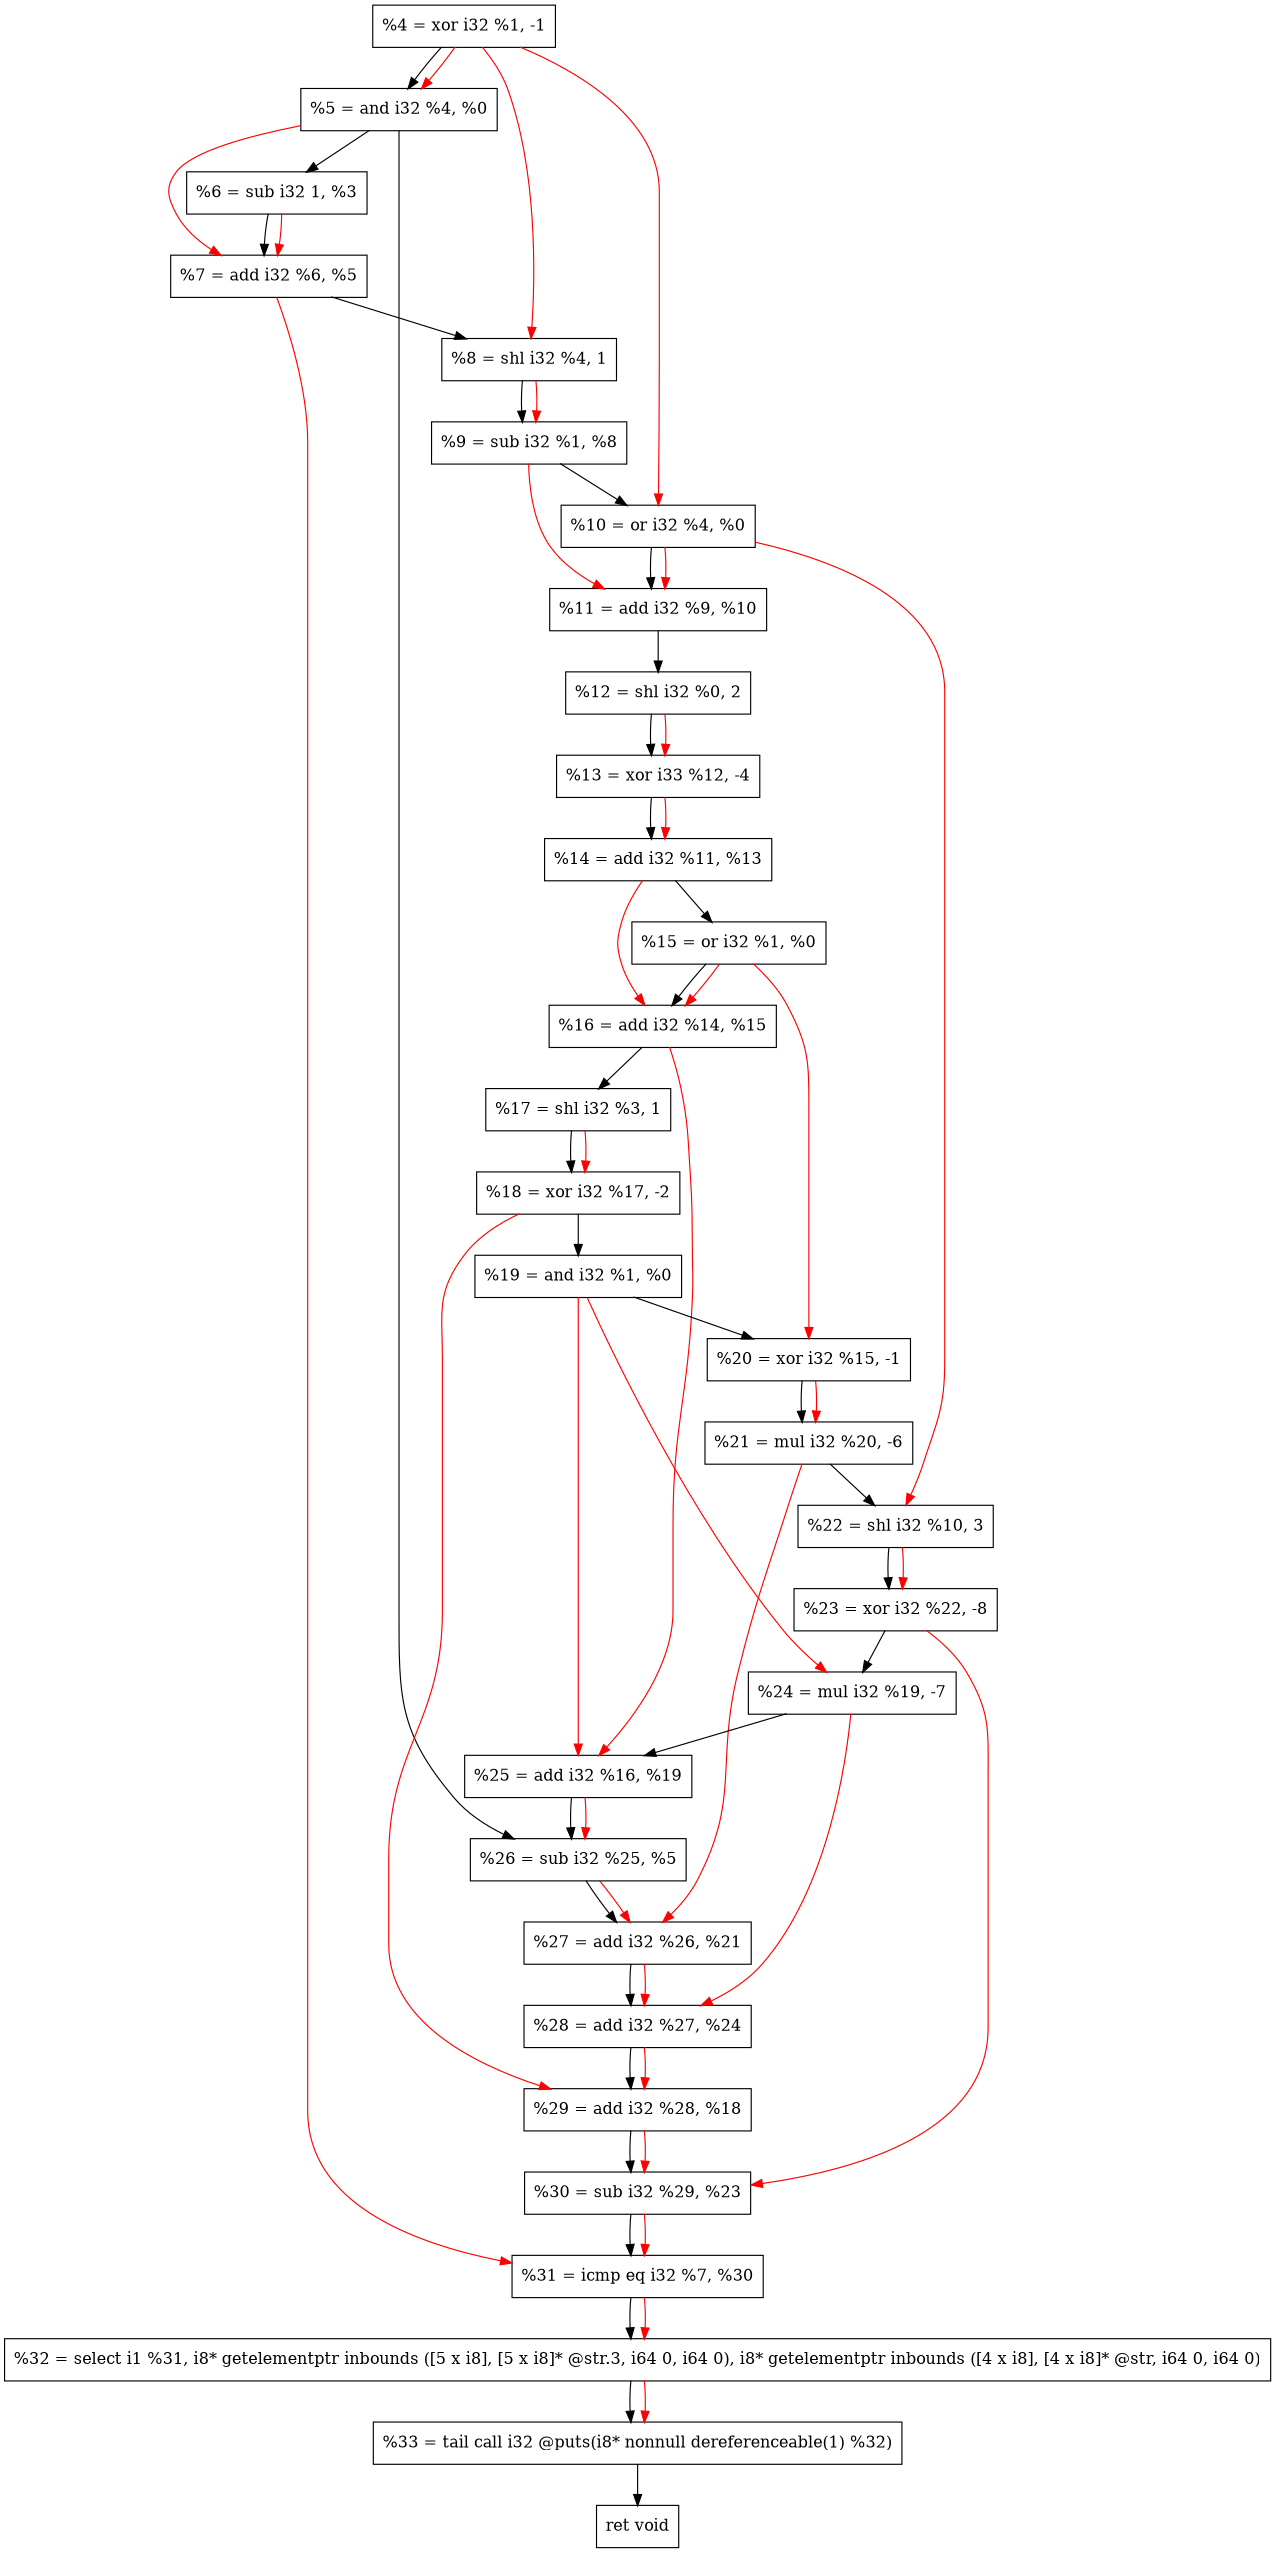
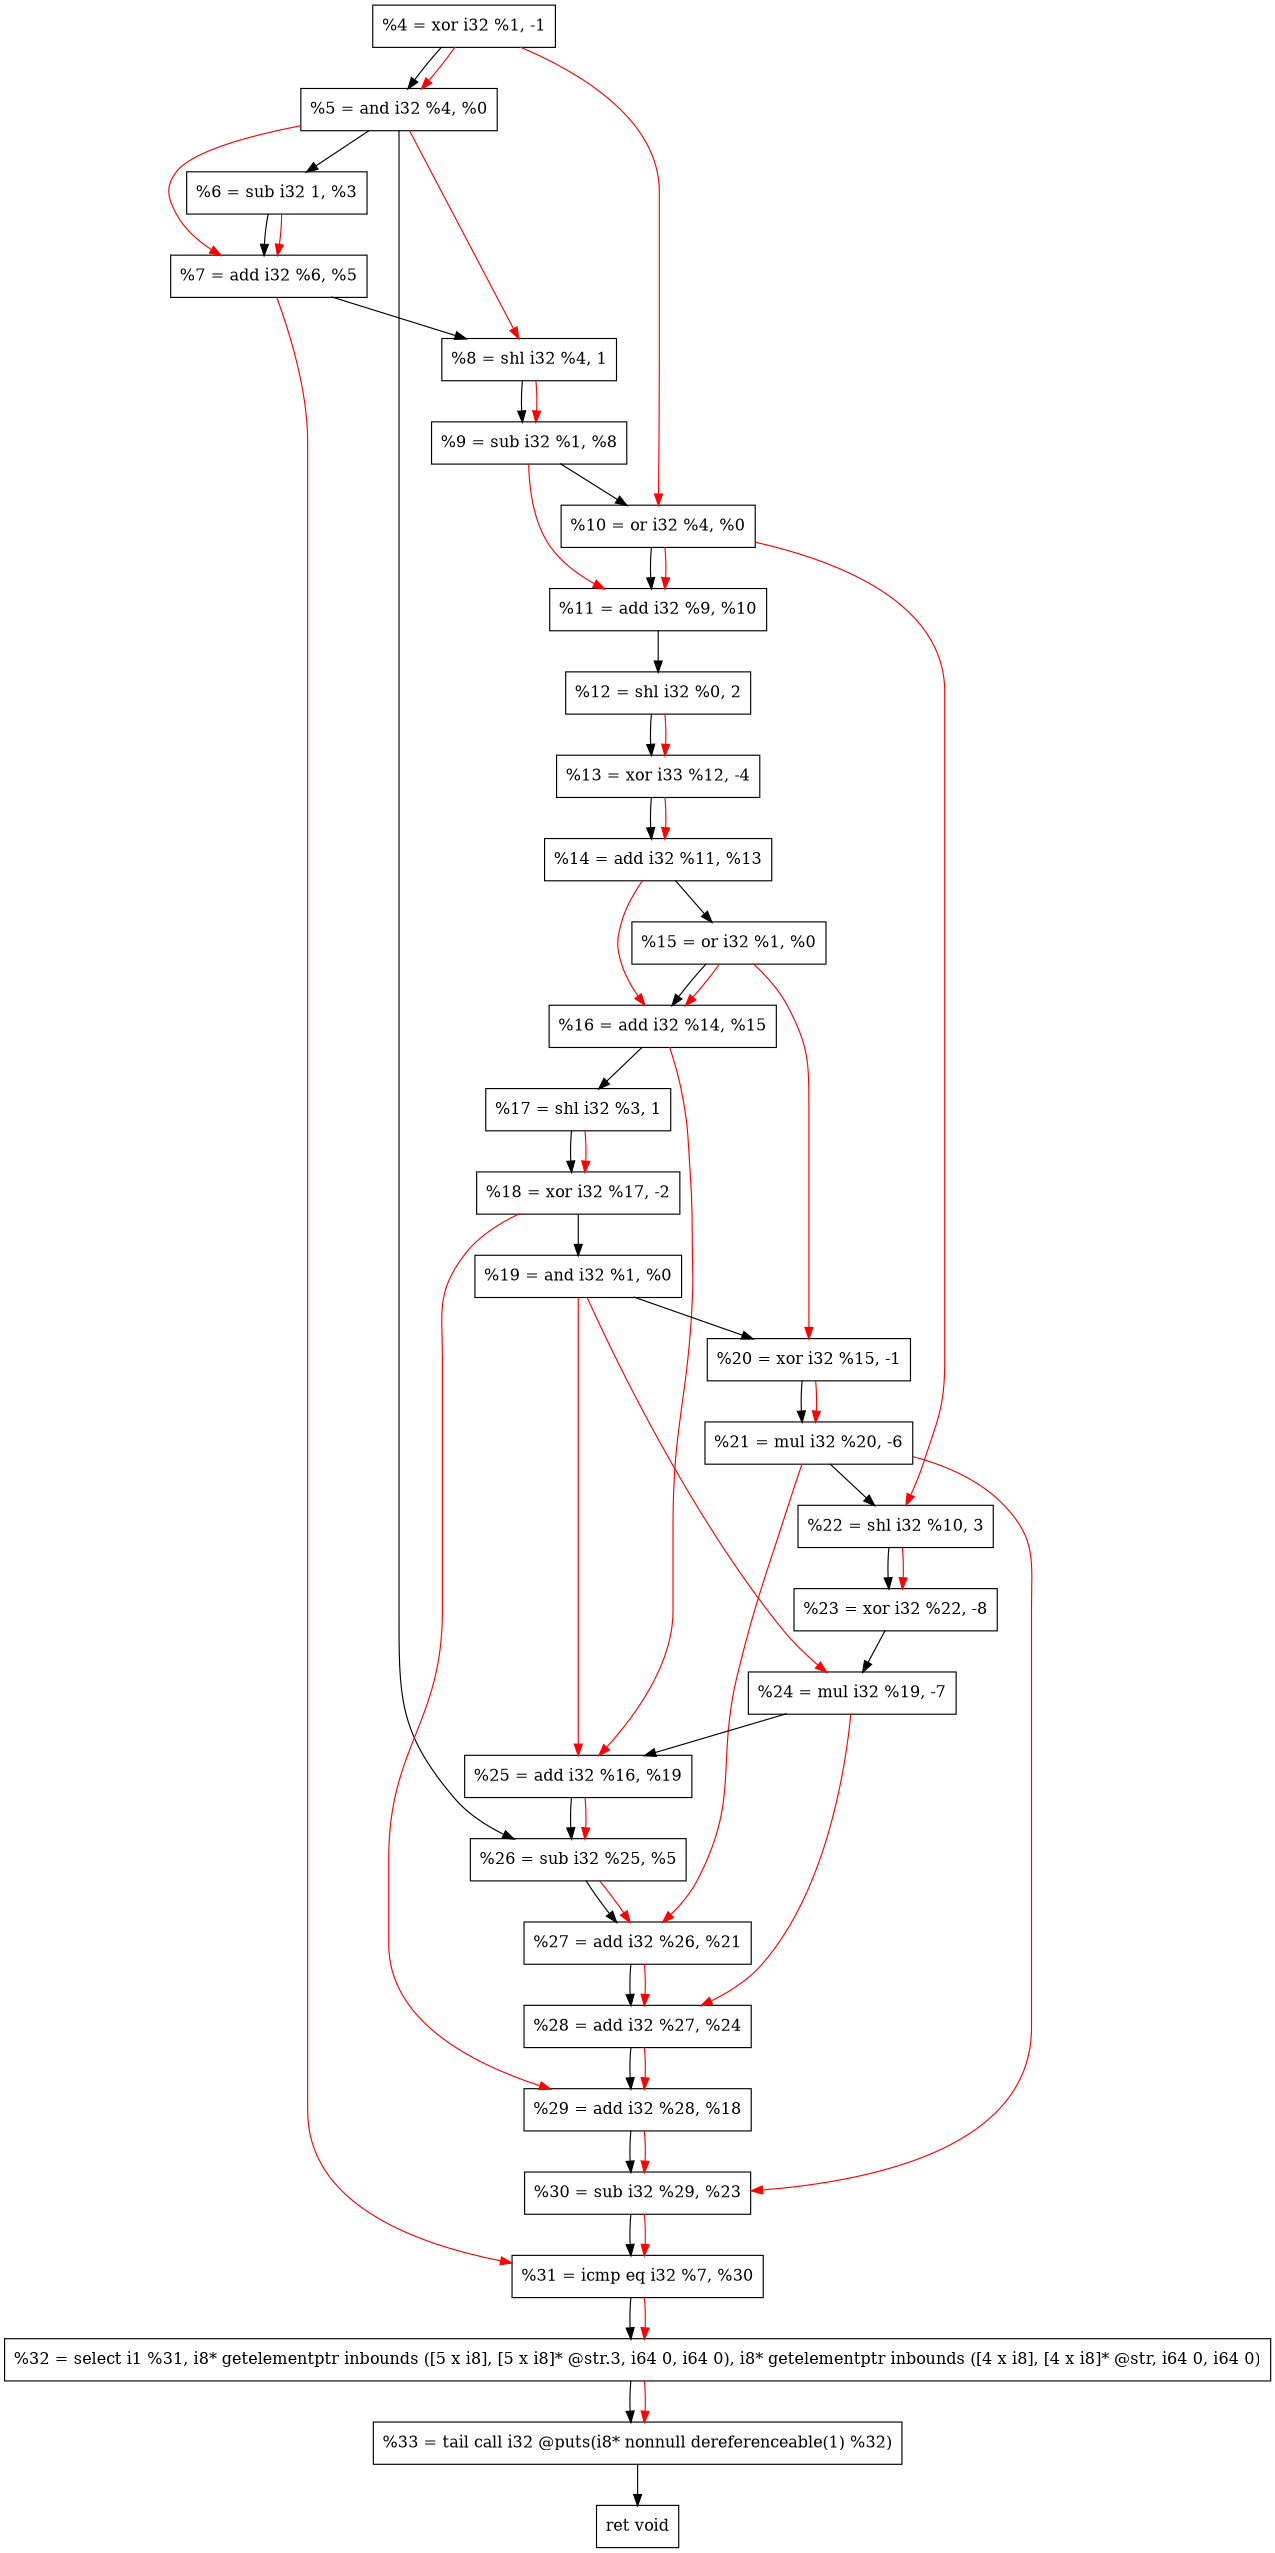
edge "%4 = xor i32 %1, -1" -> "%8 = shl i32 %4, 1": now "%5 = and i32 %4, %0" -> "%8 = shl i32 %4, 1"
edge "%23 = xor i32 %22, -8" -> "%30 = sub i32 %29, %23": now "%21 = mul i32 %20, -6" -> "%30 = sub i32 %29, %23"
